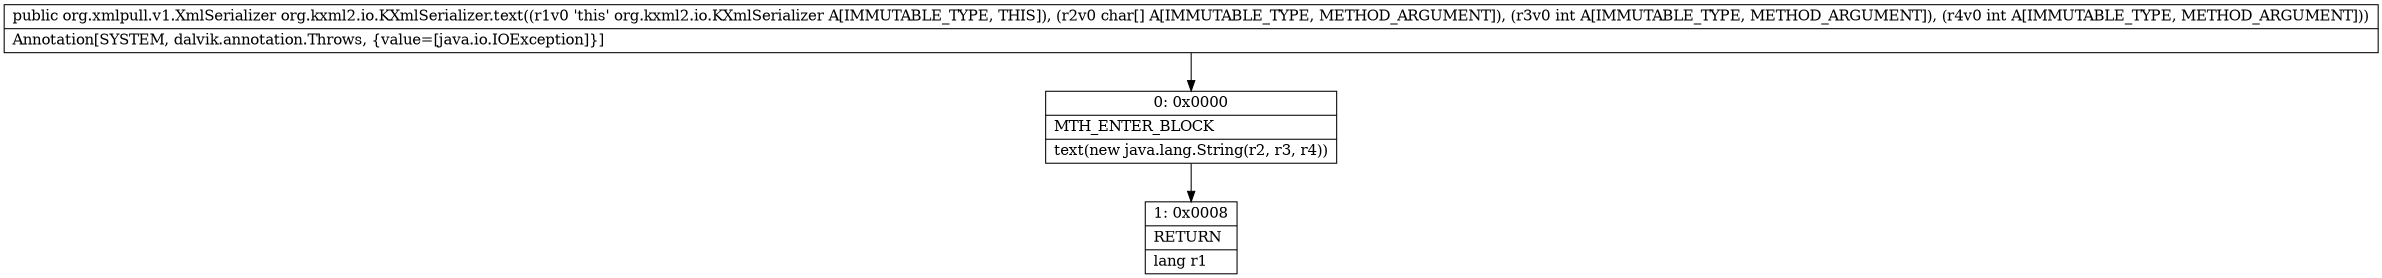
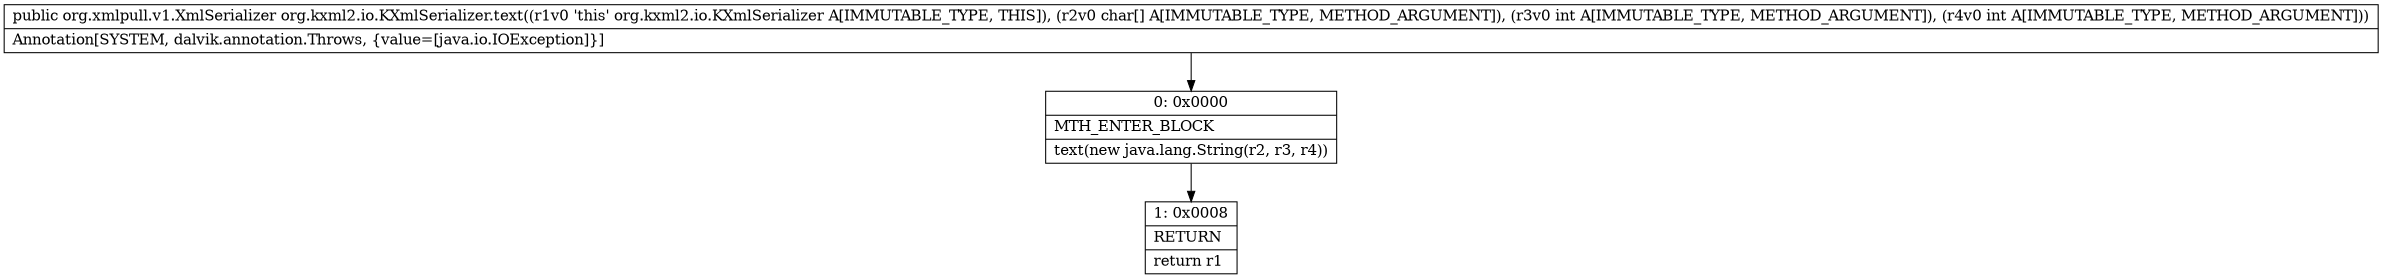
node "1: 0x0008": text "lang r1" -> "return r1"
